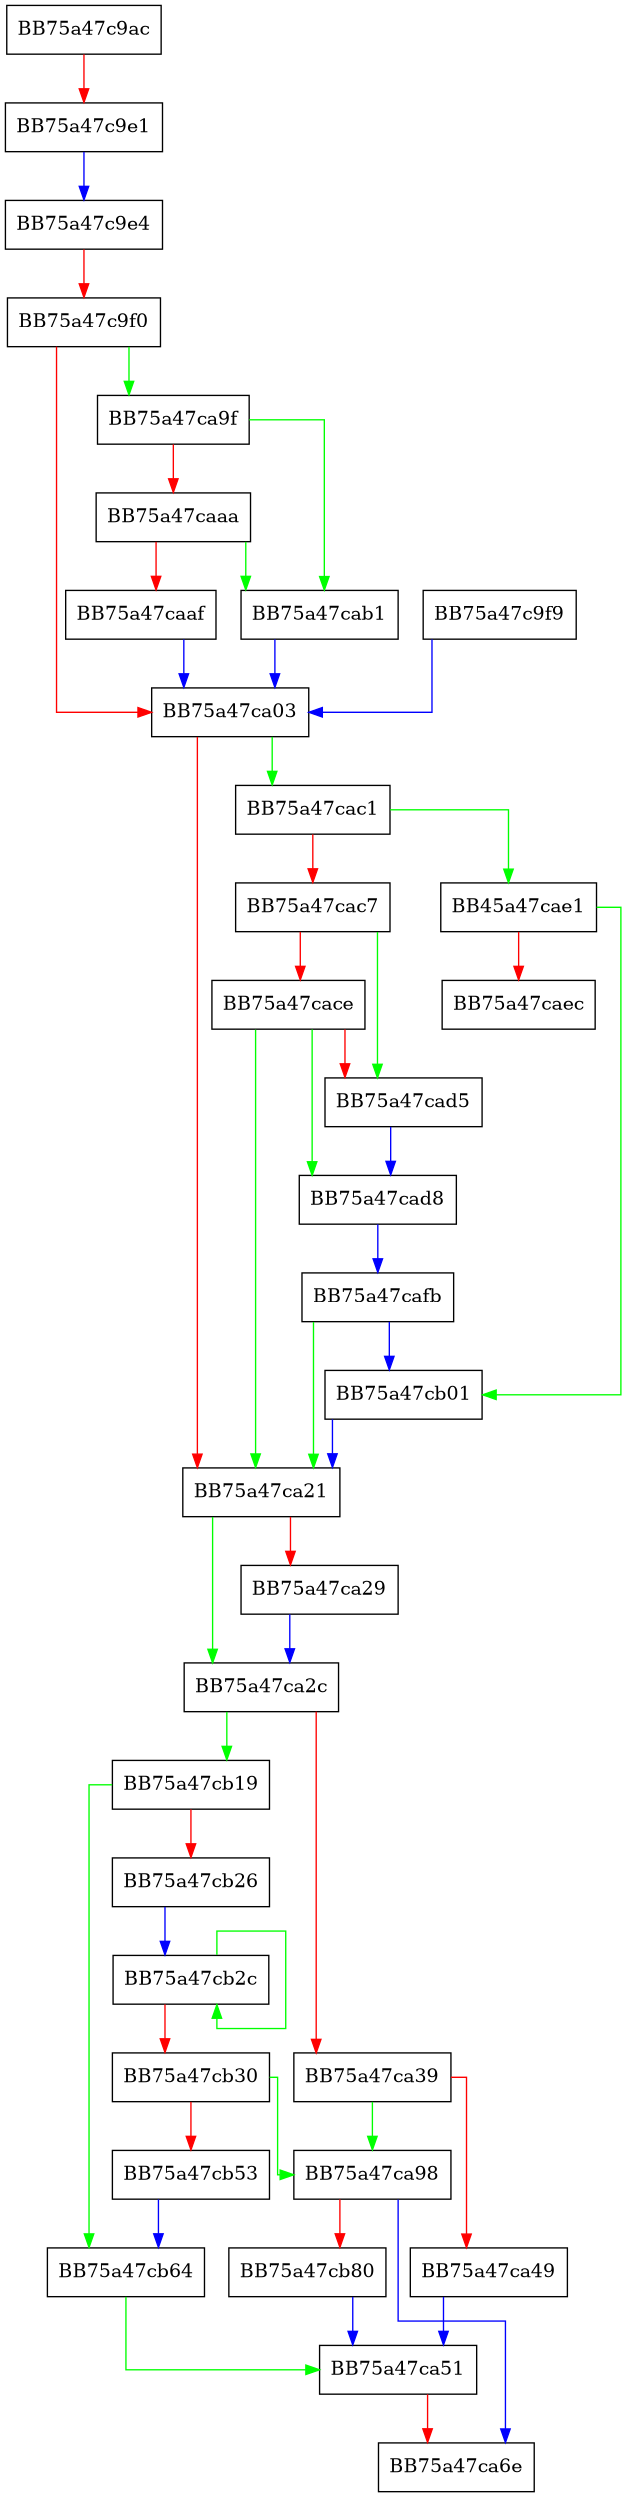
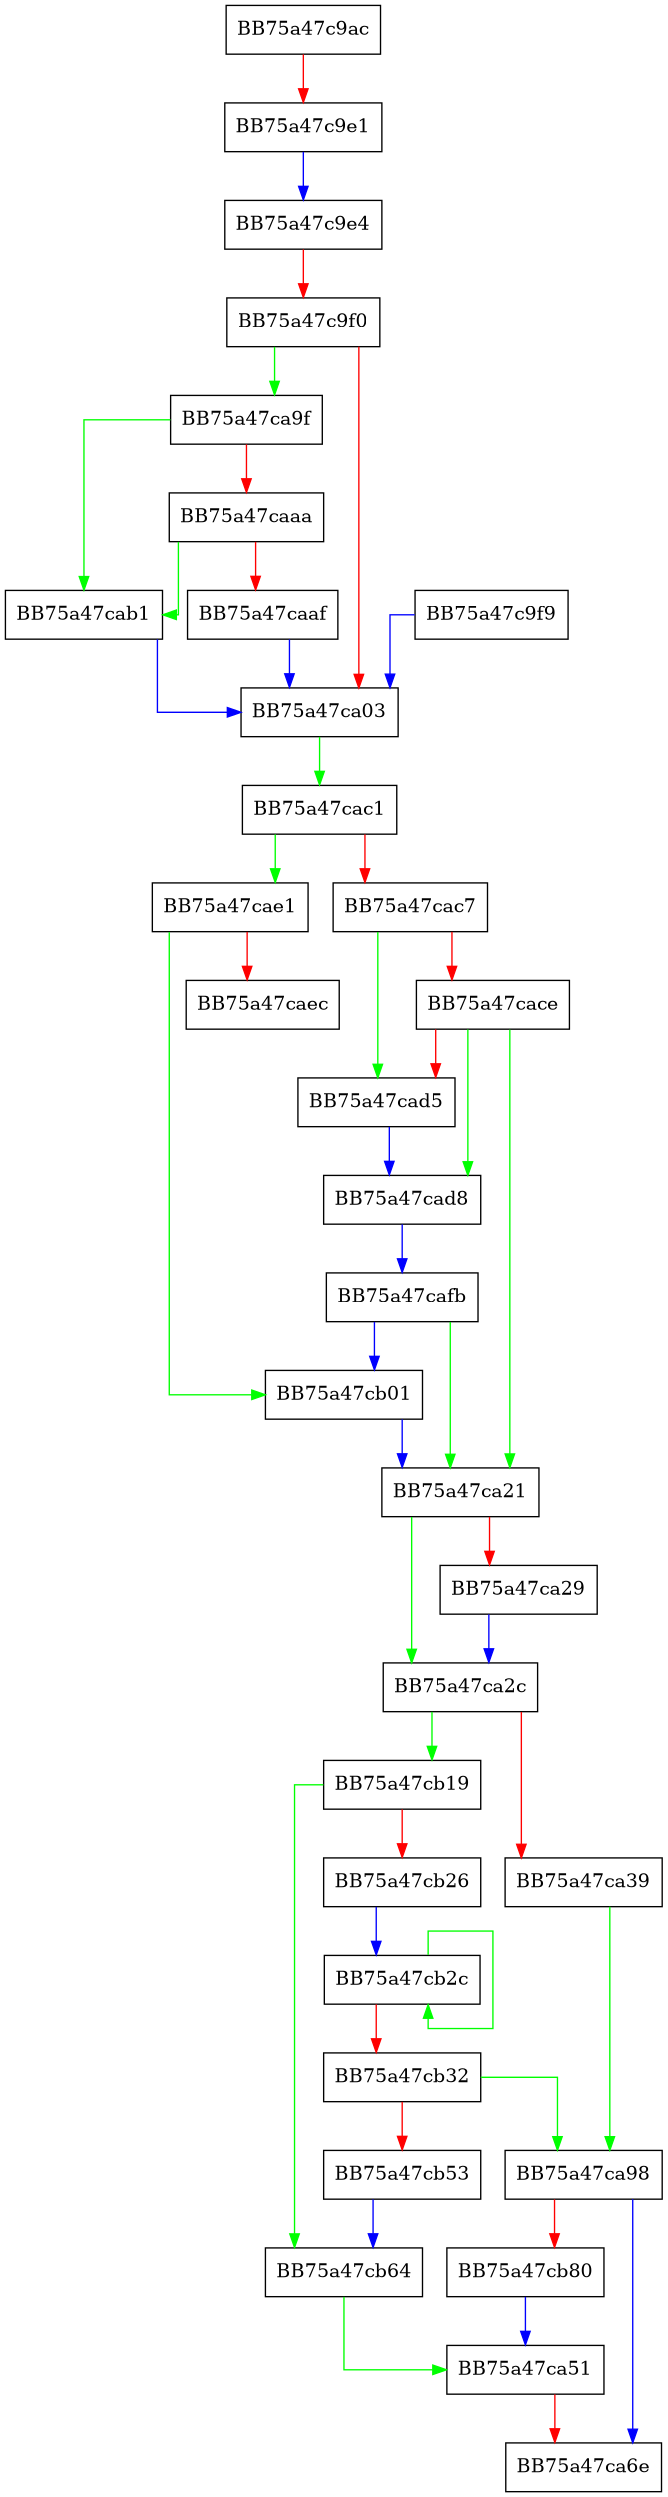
node "BB45a47cae1": label "BB45a47cae1" -> "BB75a47cae1"
edge "BB75a47ca03" -> "BB75a47ca21": removed
node "BB75a47cb30": label "BB75a47cb30" -> "BB75a47cb32"
node "BB75a47ca49": removed
